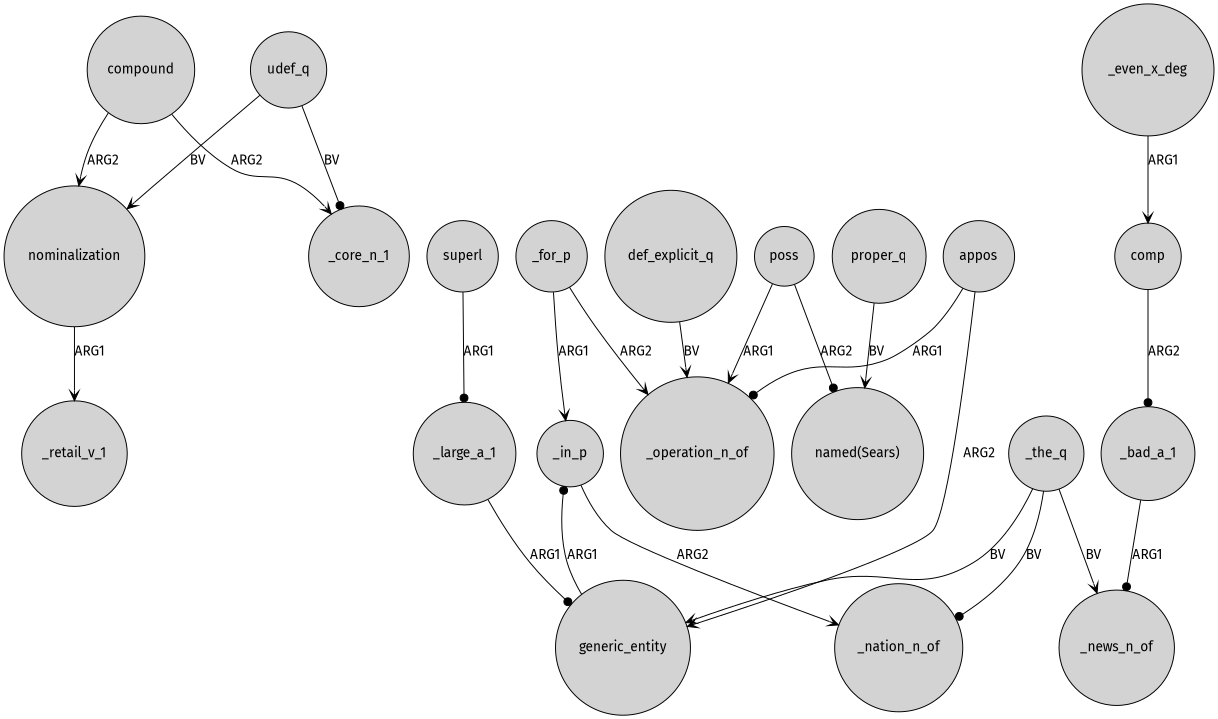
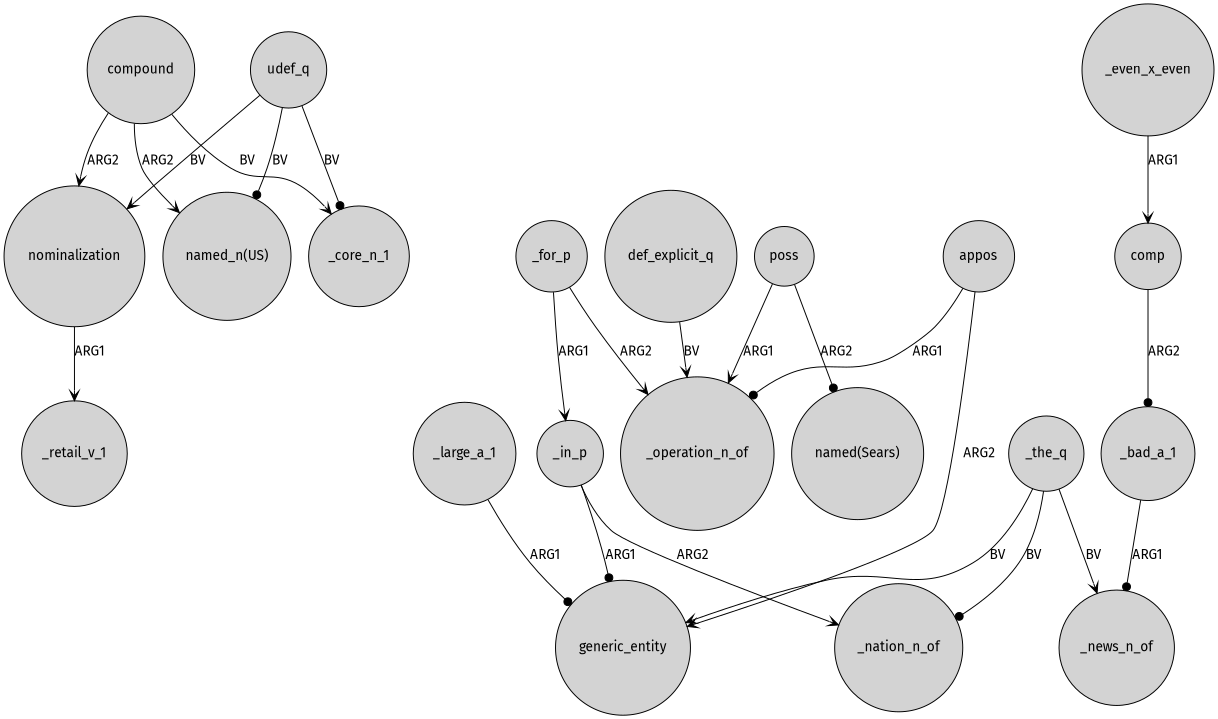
node "_even_x_deg": label "_even_x_deg" -> "_even_x_even"
edge "compound" -> "_core_n_1": label "ARG2" -> "BV"
node "named_n(US)": added
node "superl": removed
node "proper_q": removed
edge "generic_entity" -> "_in_p": reversed
